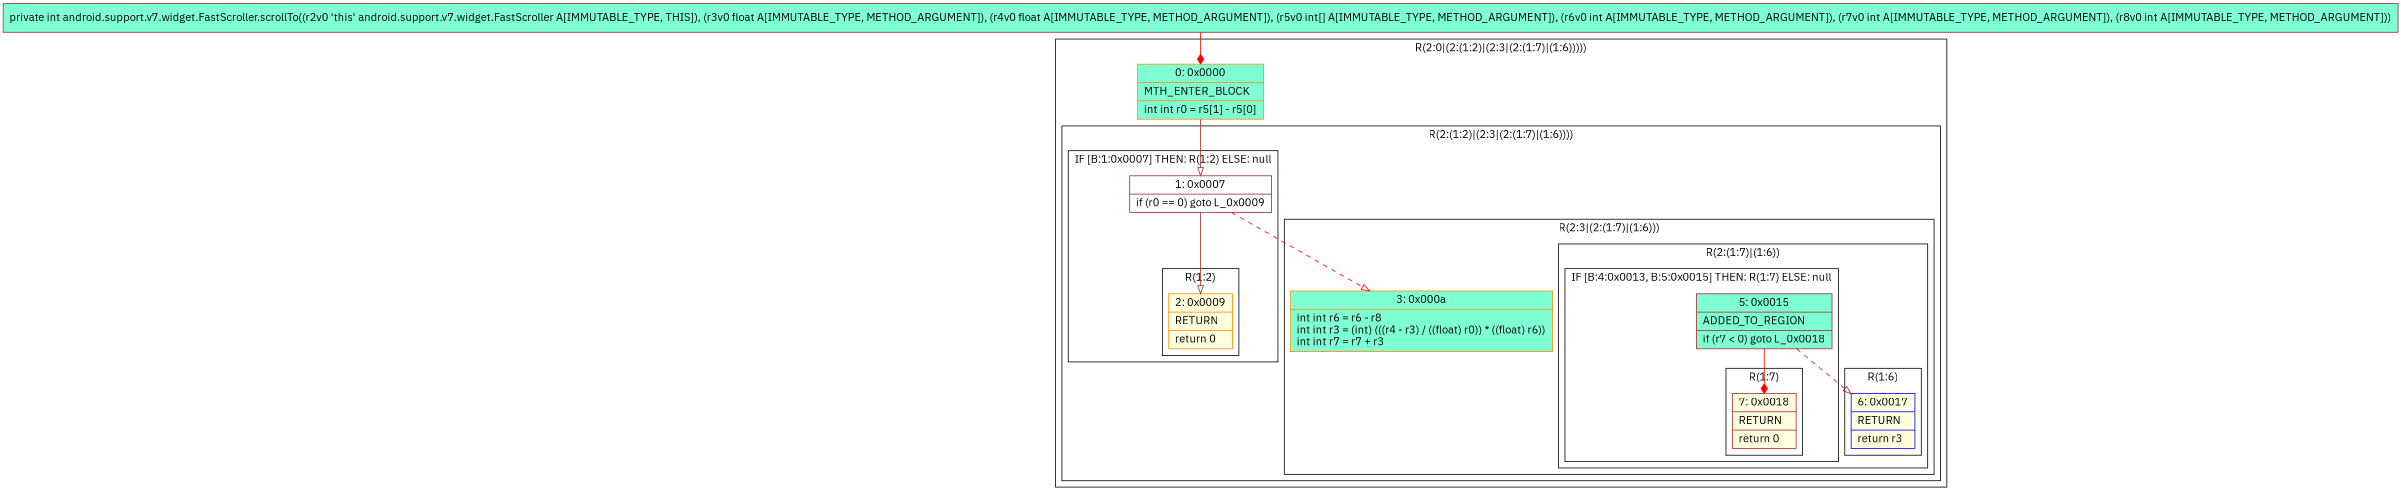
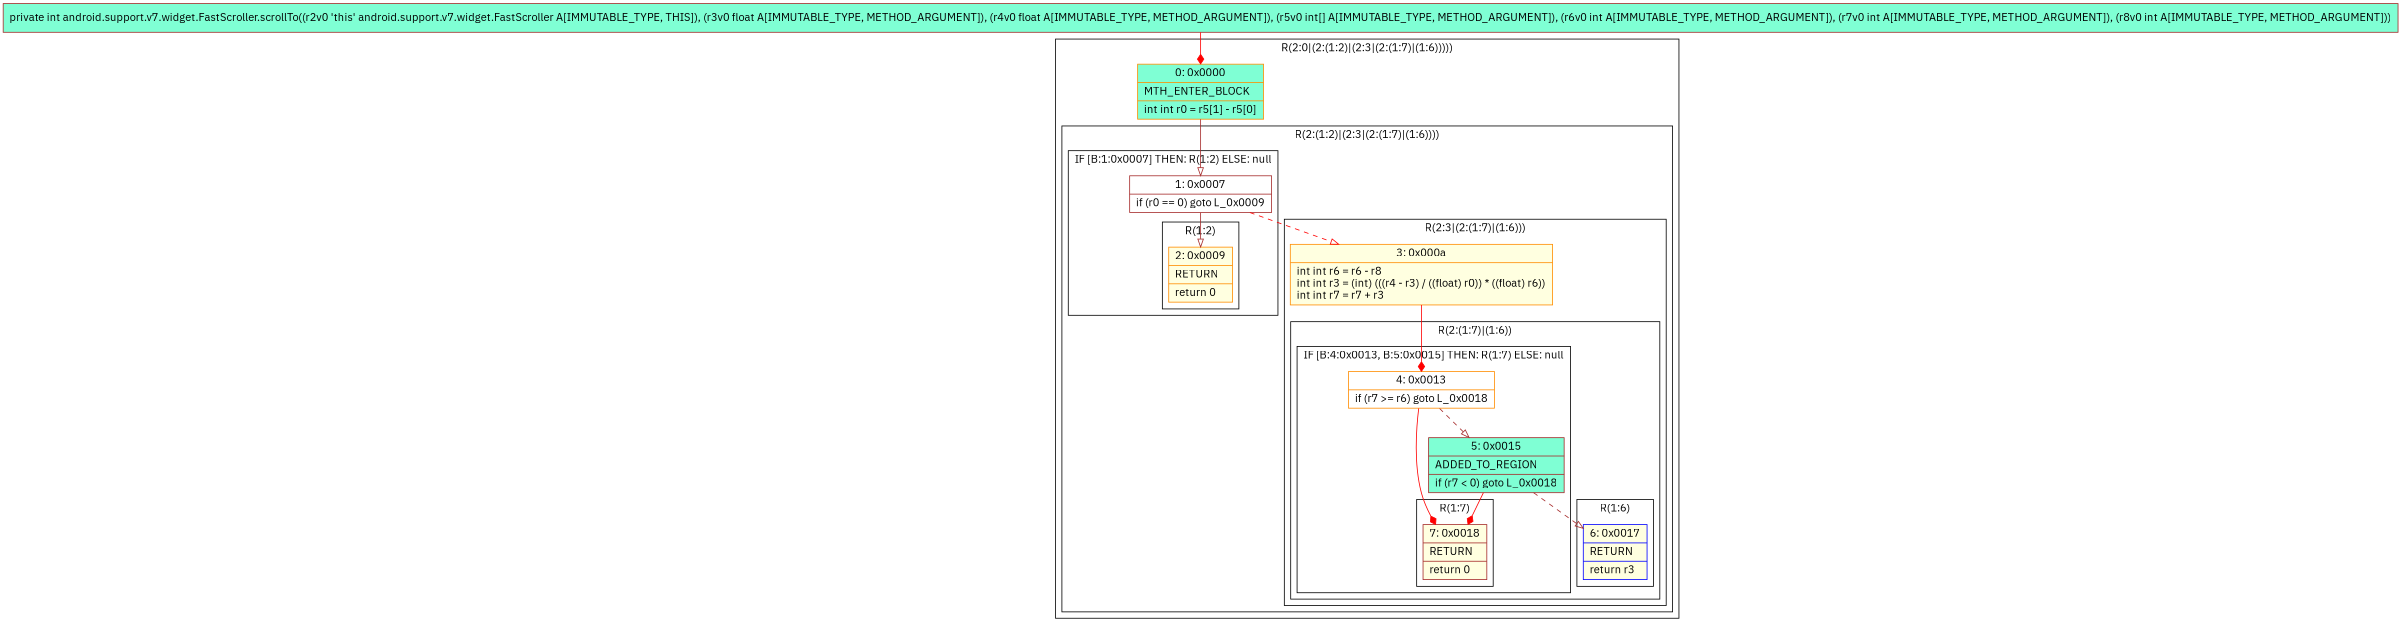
node "3: 0x000a": fillcolor aquamarine -> lightyellow
node "4: 0x0013": added
